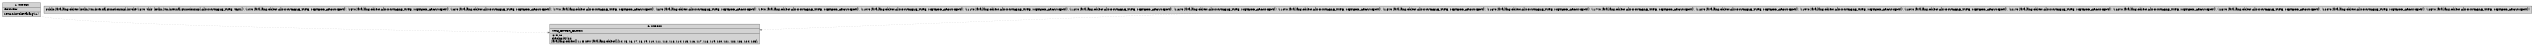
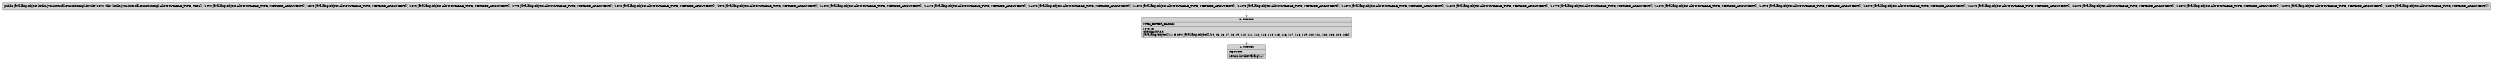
edge "1: 0x005c" -> "0: 0x0000": reversed
